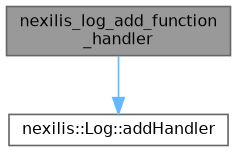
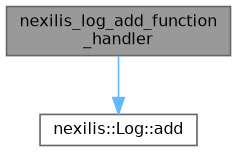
node "nexilis::Log::addHandler": label "nexilis::Log::addHandler" -> "nexilis::Log::add"
